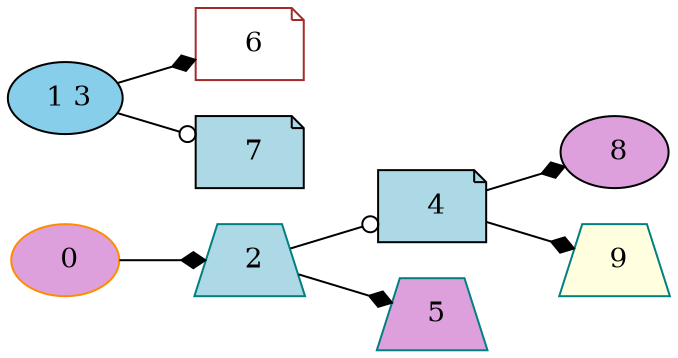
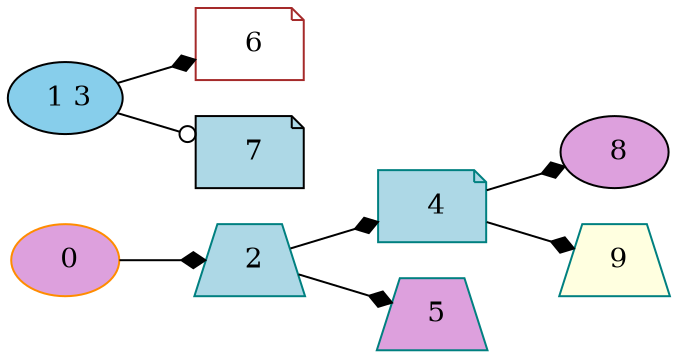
node "4": color black -> teal
edge "2" -> "4": arrowhead odot -> diamond
